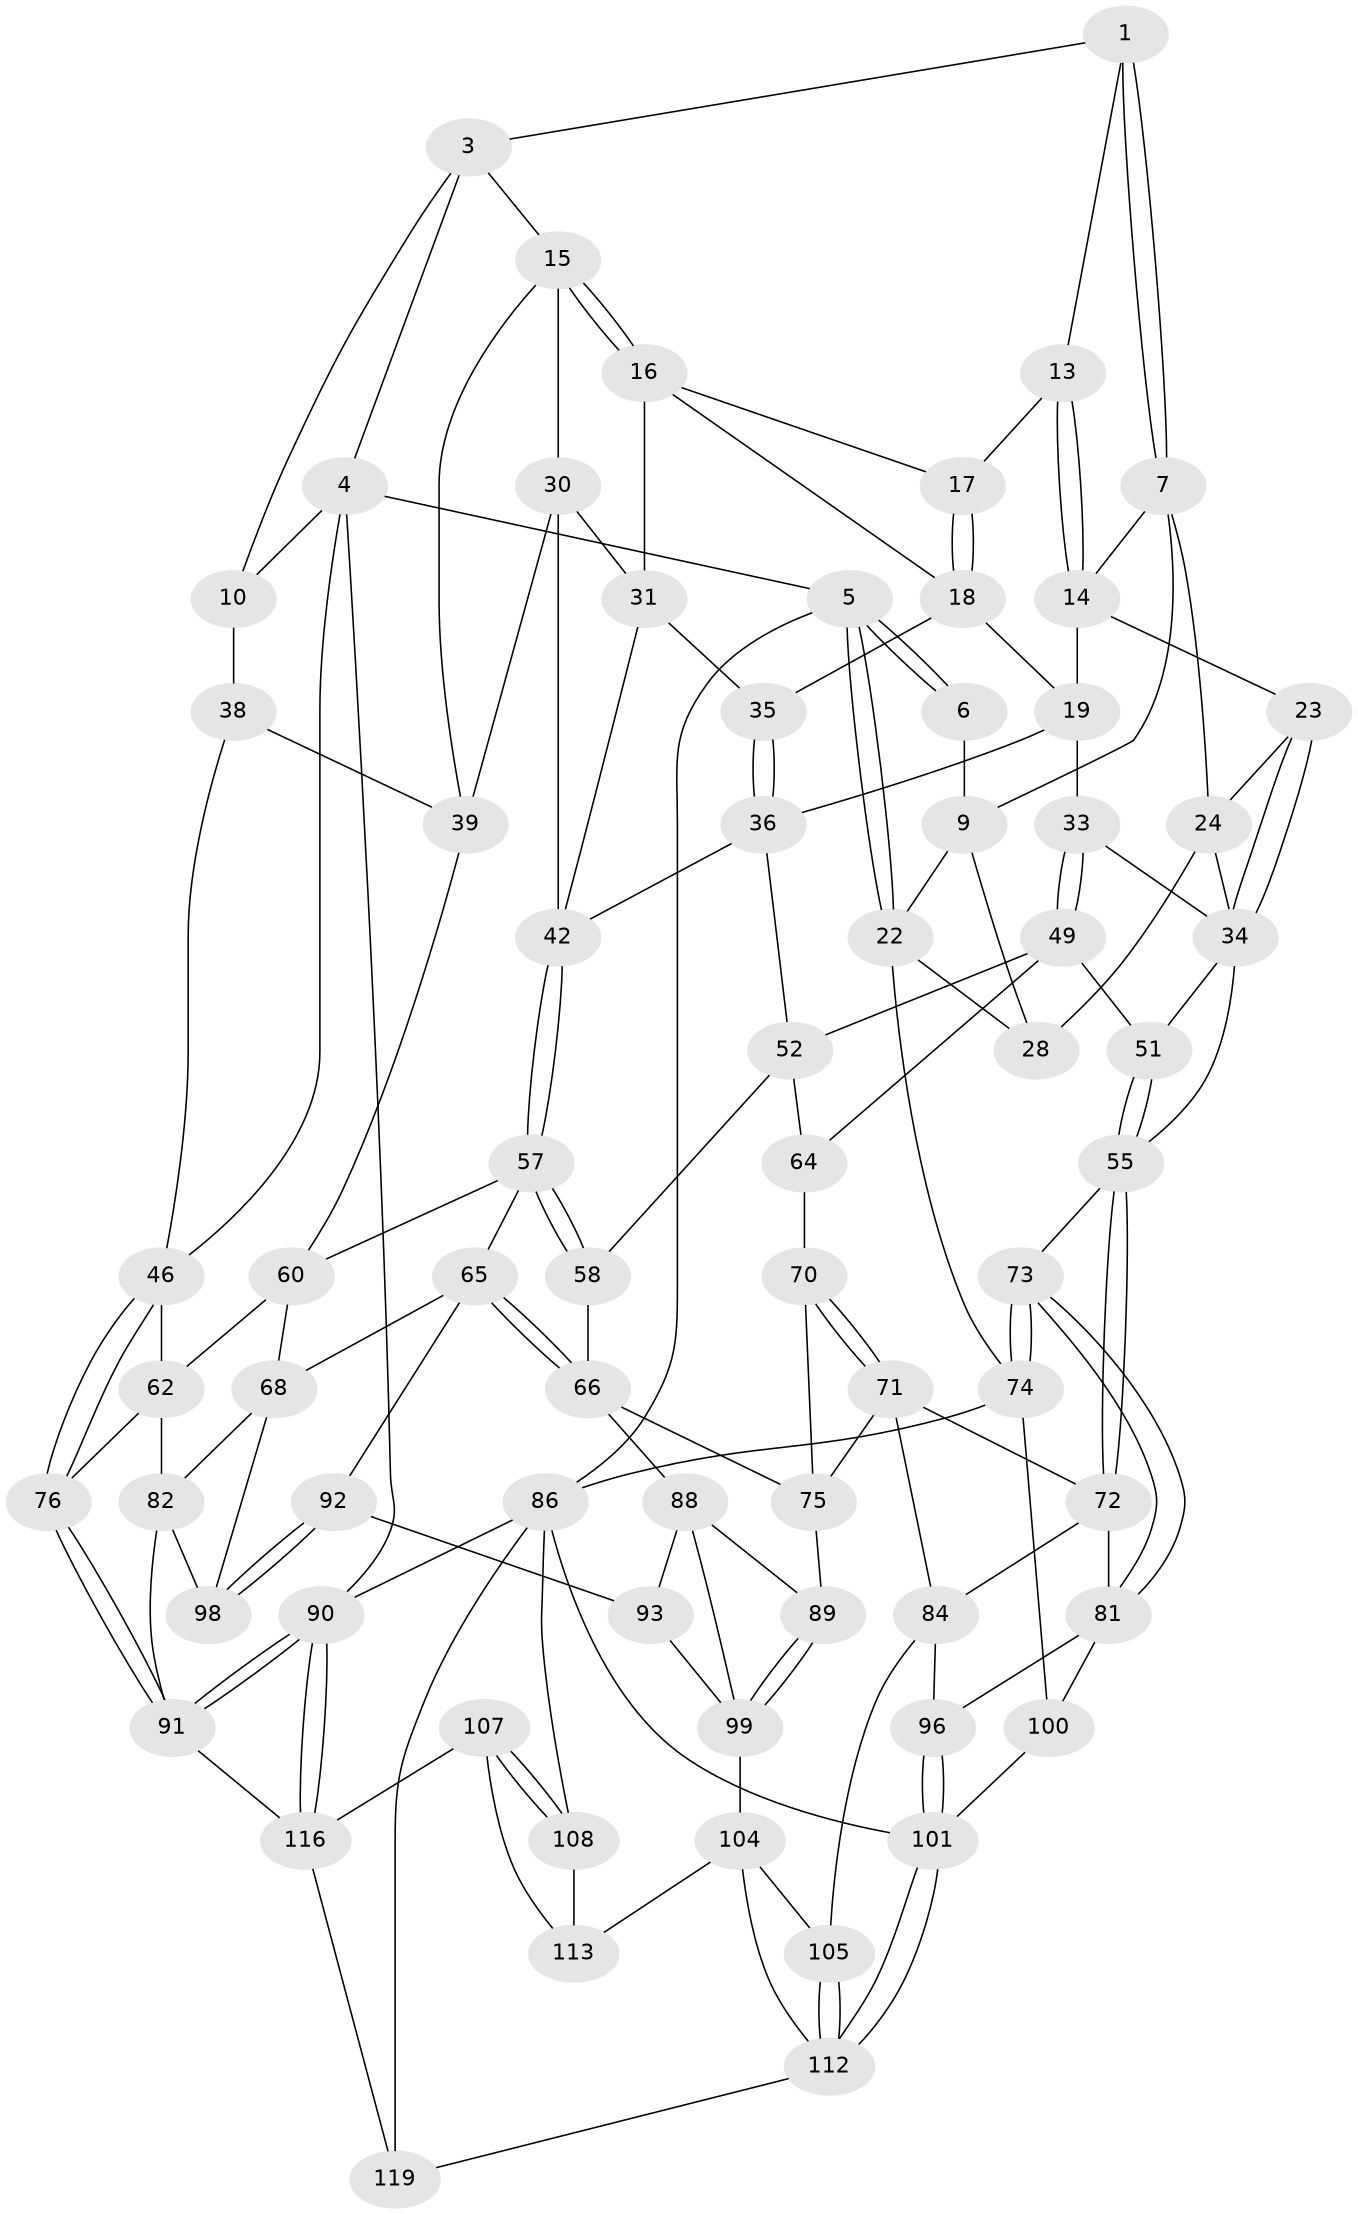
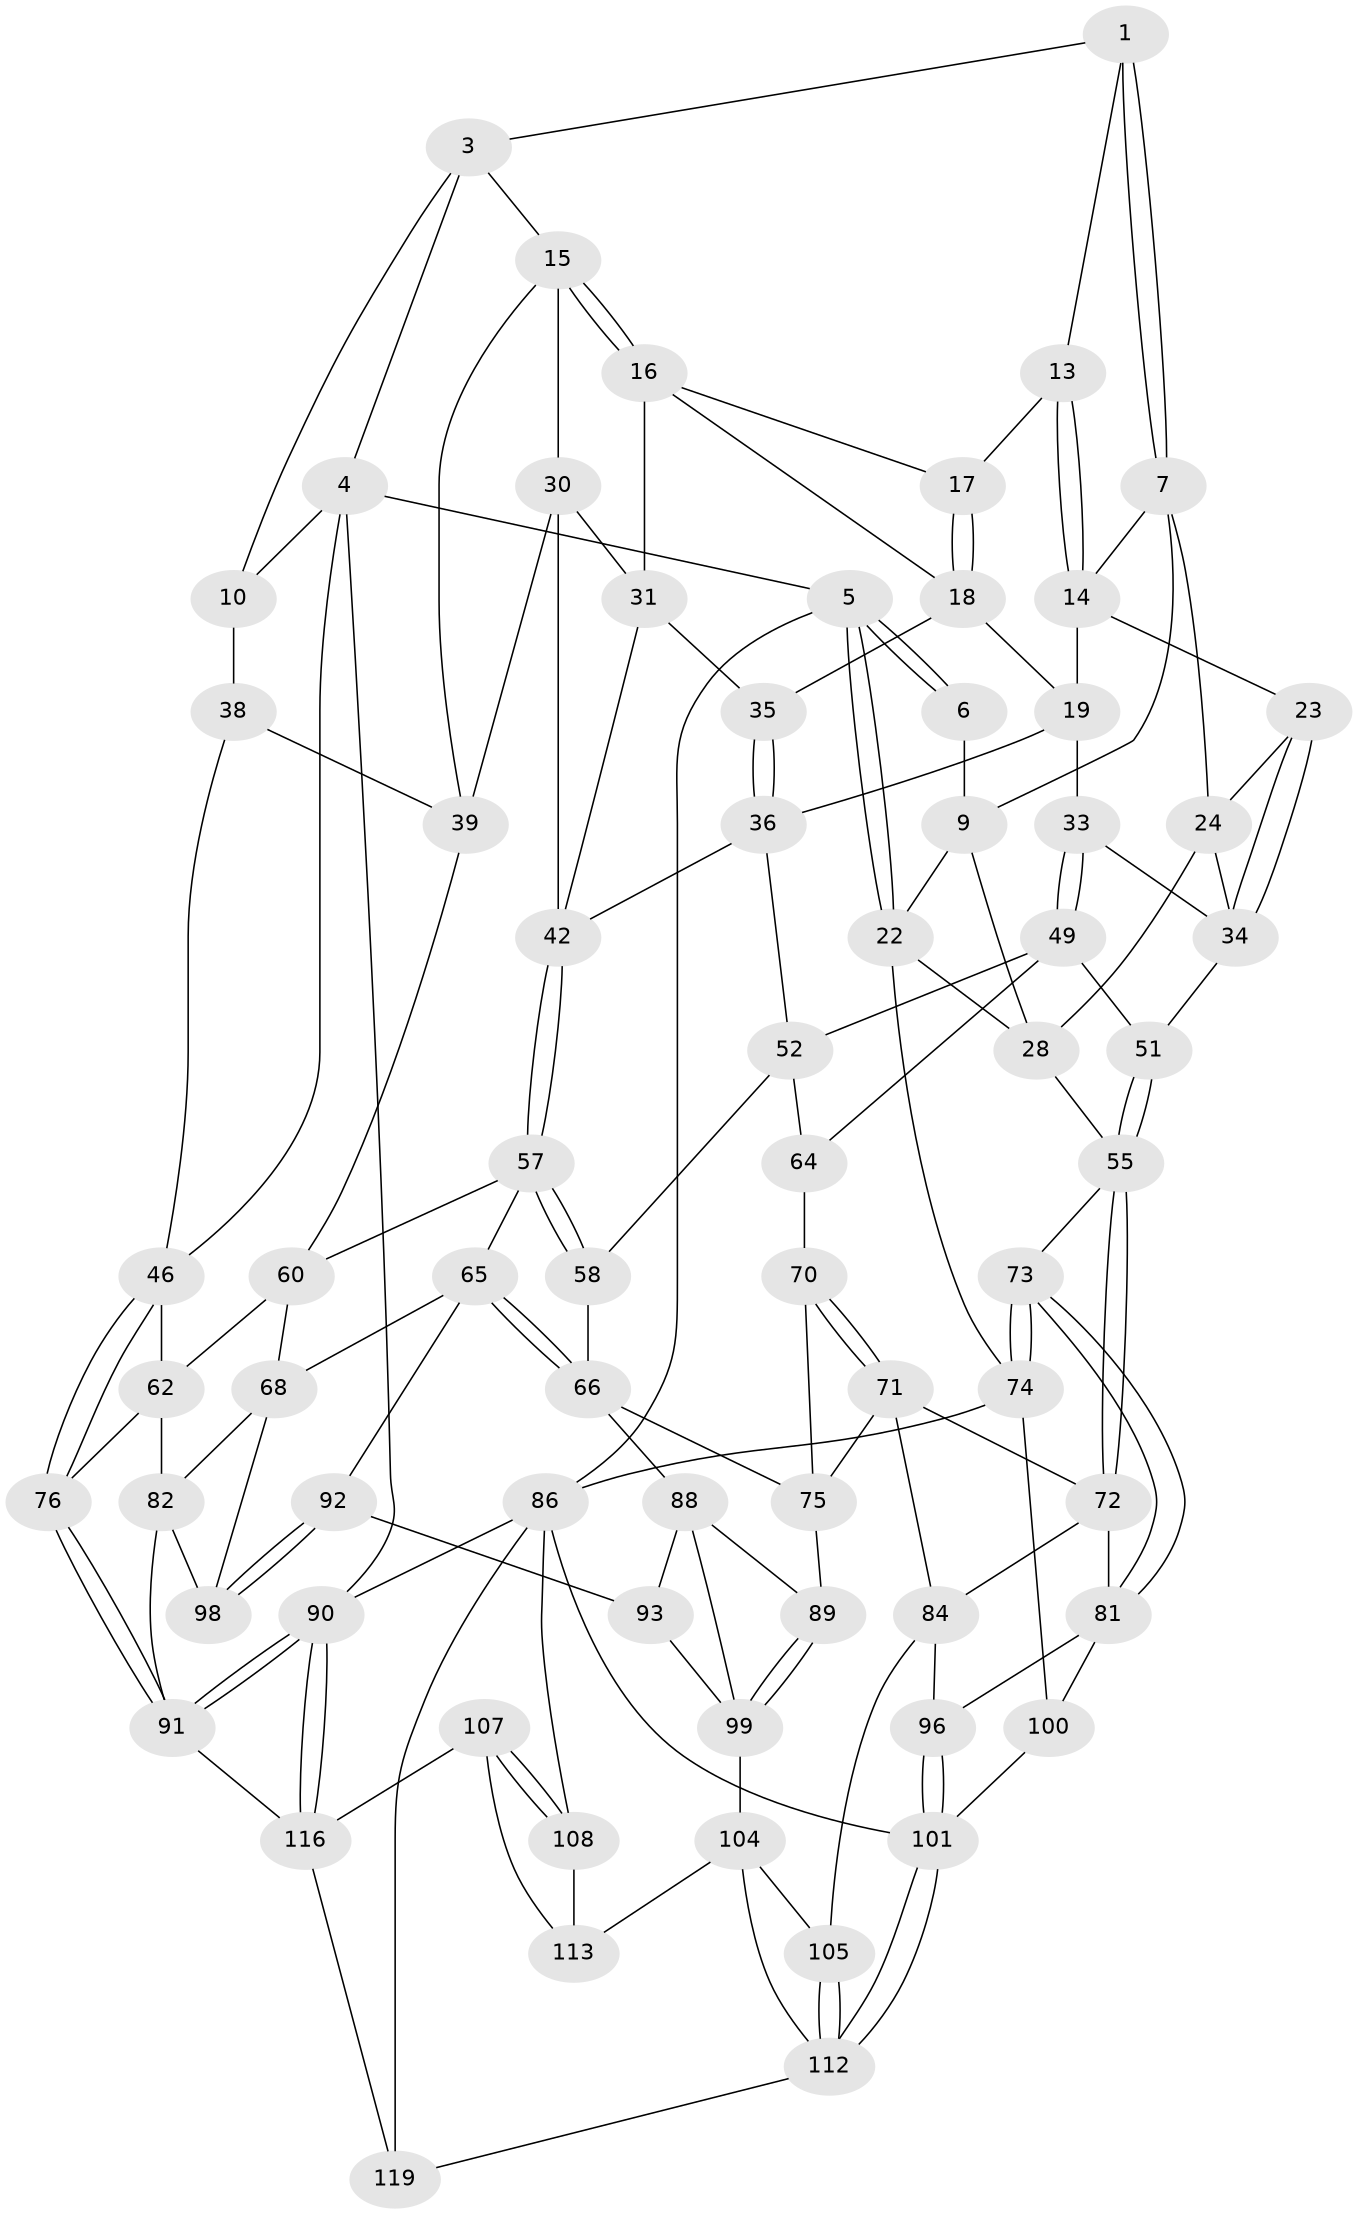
edge "34" -- "55": now "28" -- "55"
